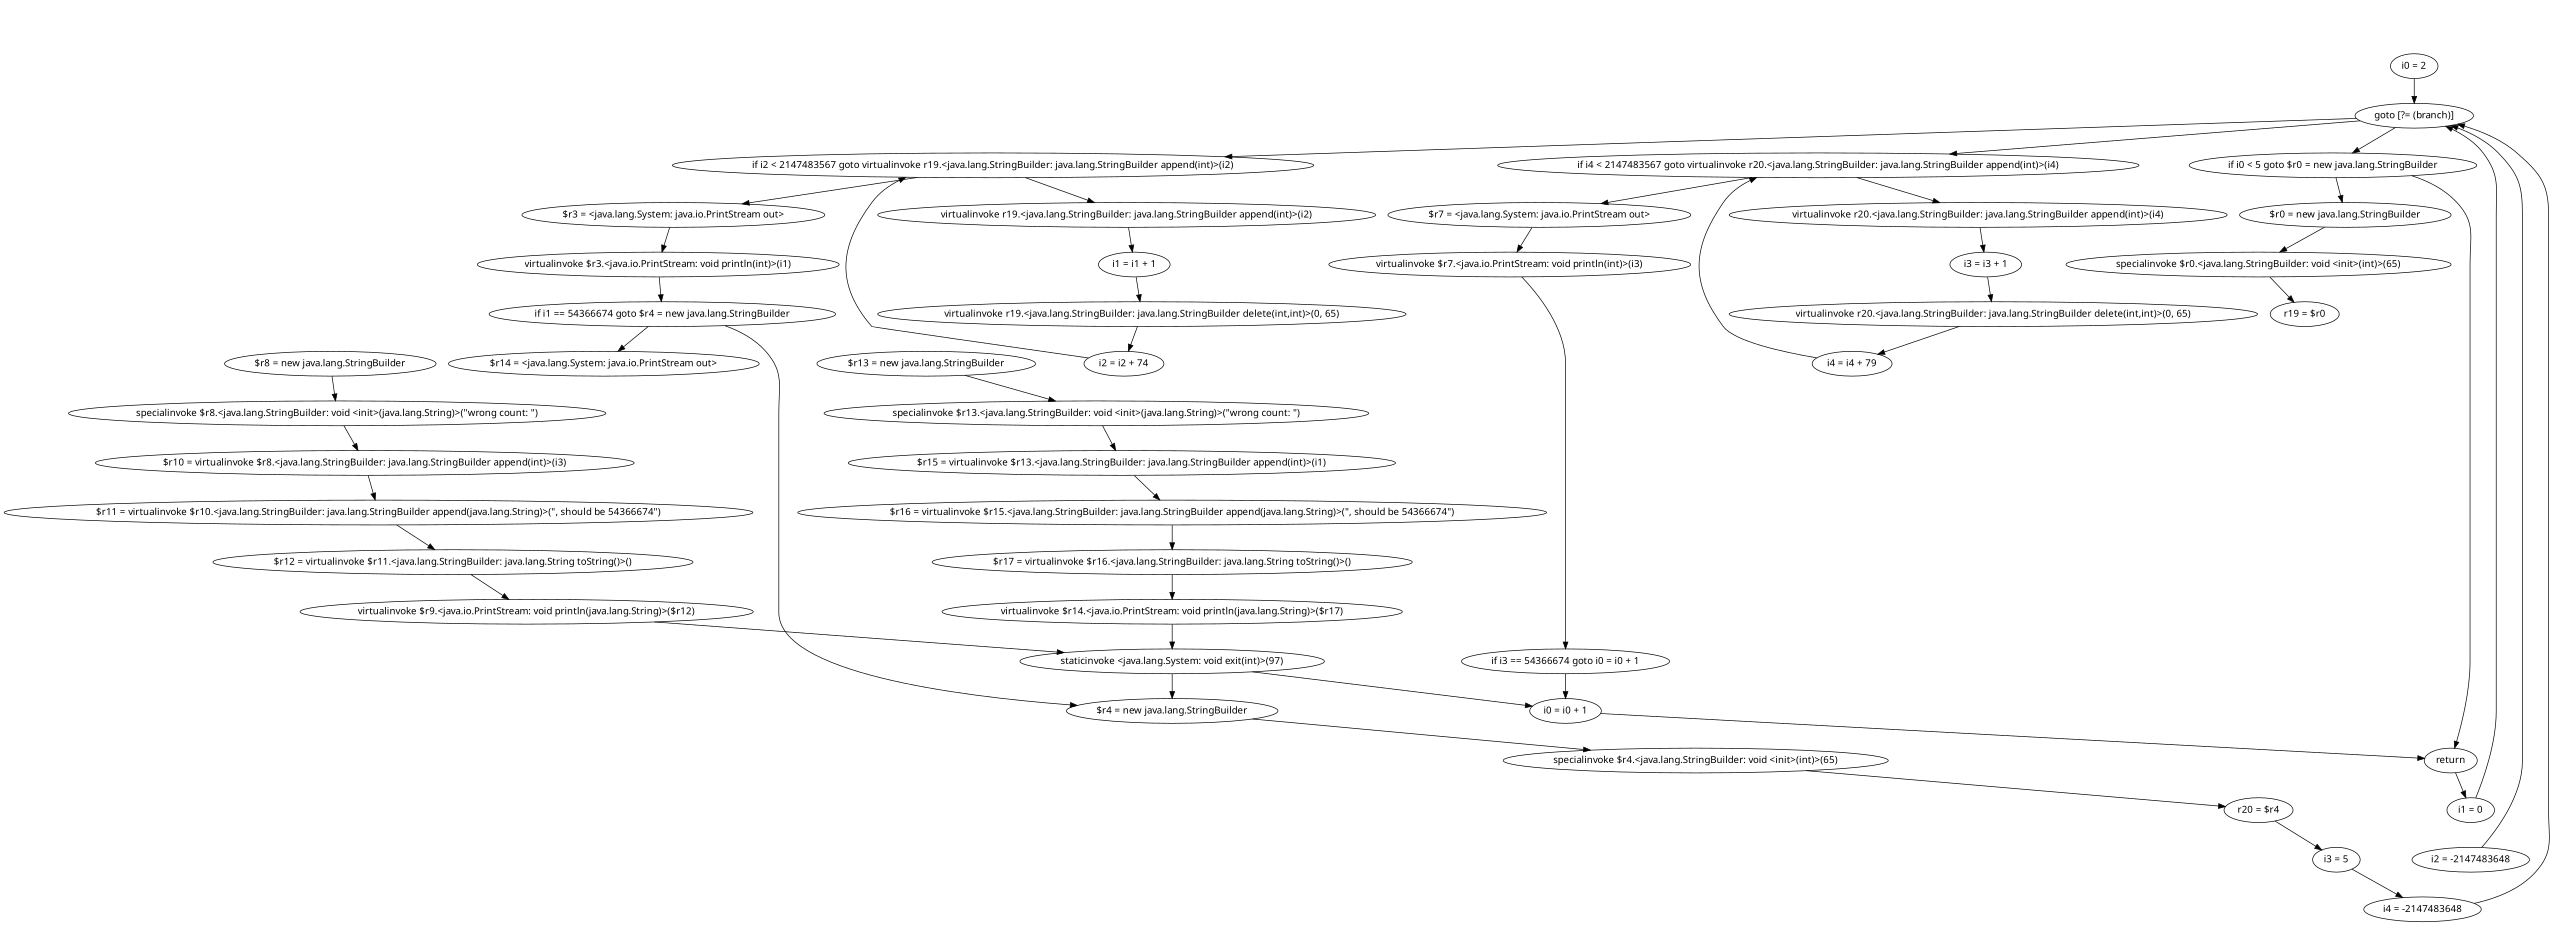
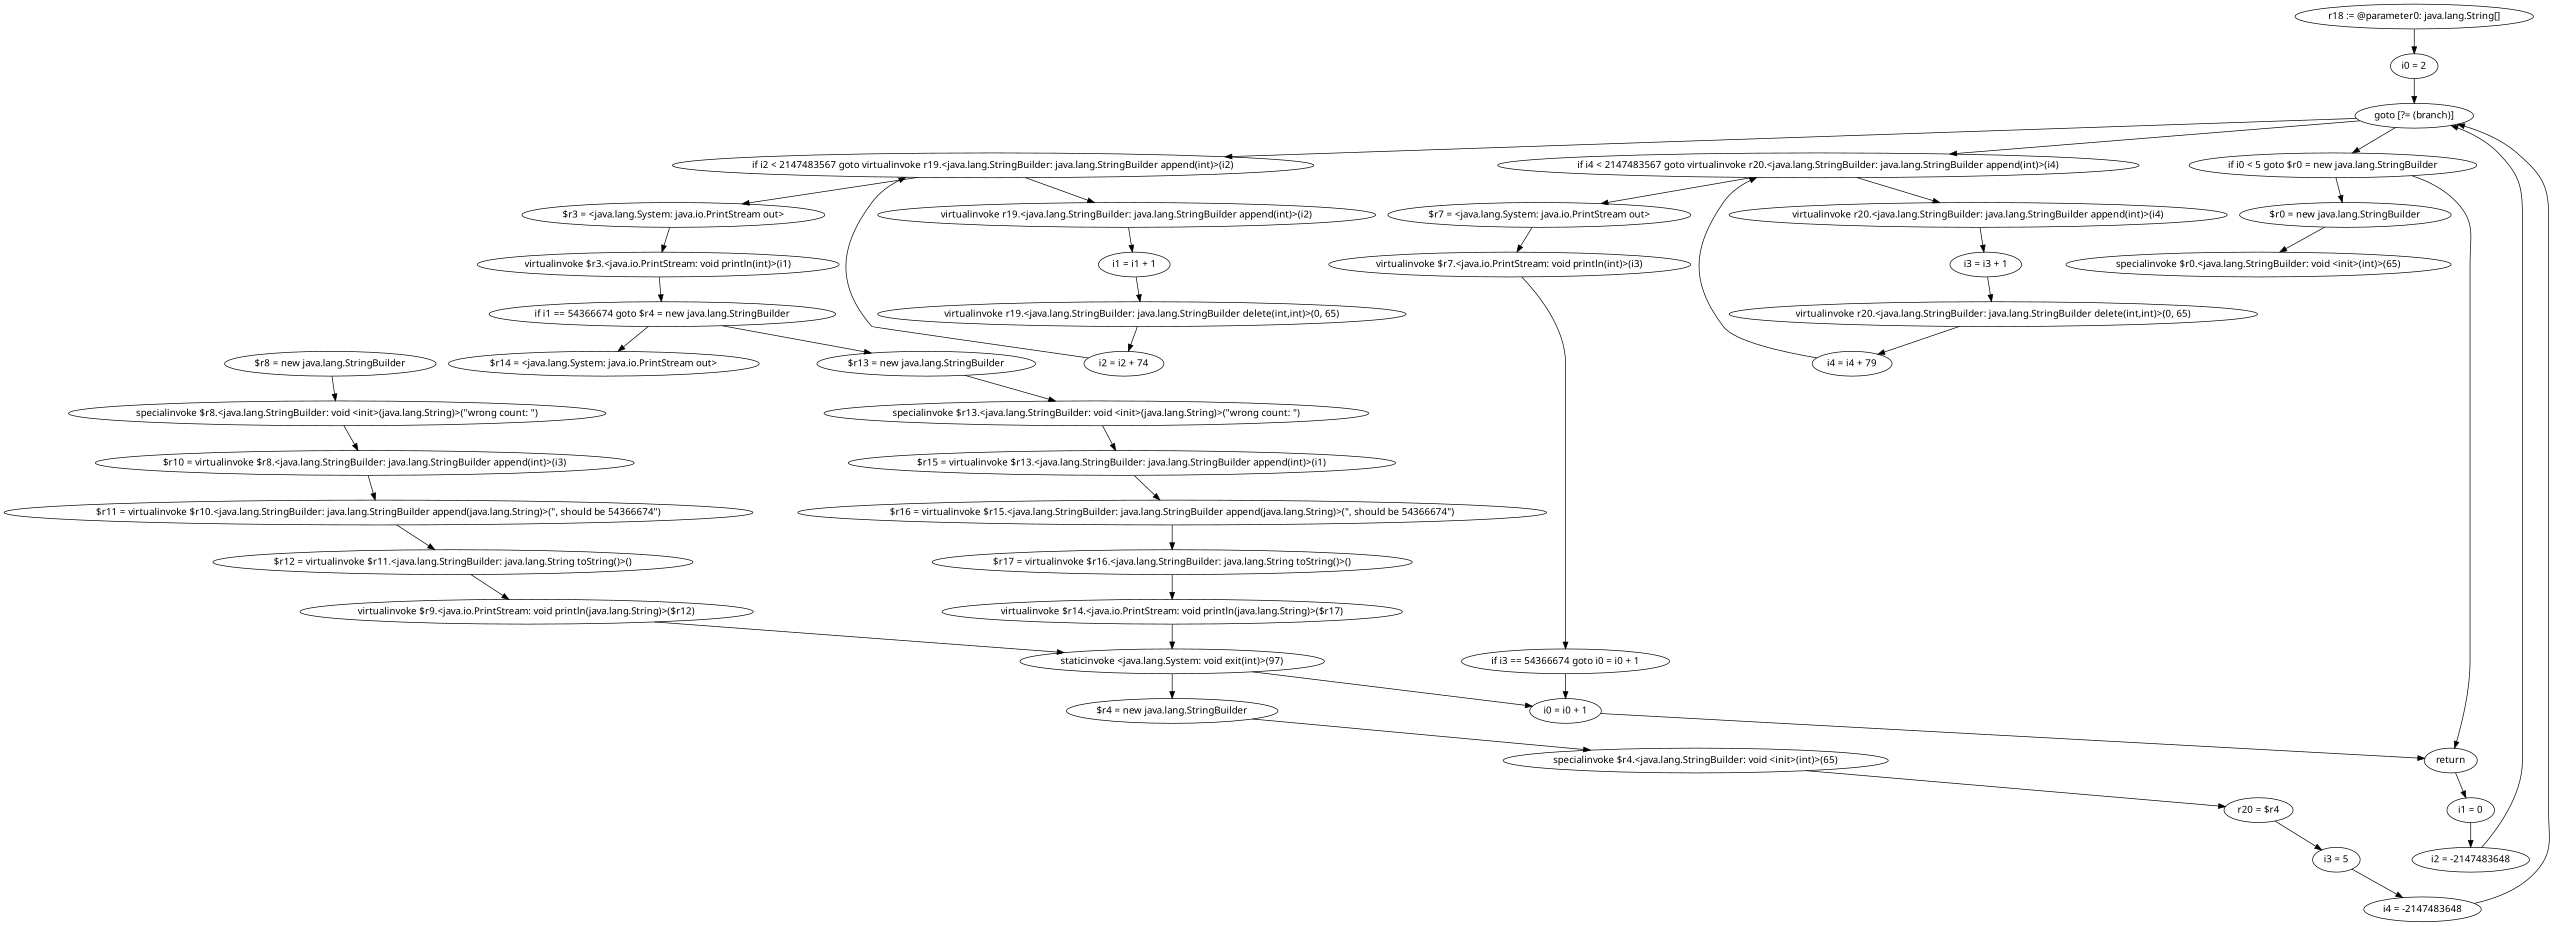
node "r18 := @parameter0: java.lang.String[]": added
node "r19 = $r0": removed
edge "i1 = 0" -> "goto [?= (branch)]": now "i1 = 0" -> "i2 = -2147483648"
edge "if i1 == 54366674 goto $r4 = new java.lang.StringBuilder" -> "$r4 = new java.lang.StringBuilder": now "if i1 == 54366674 goto $r4 = new java.lang.StringBuilder" -> "$r13 = new java.lang.StringBuilder"
